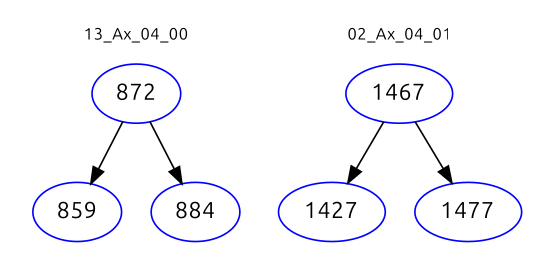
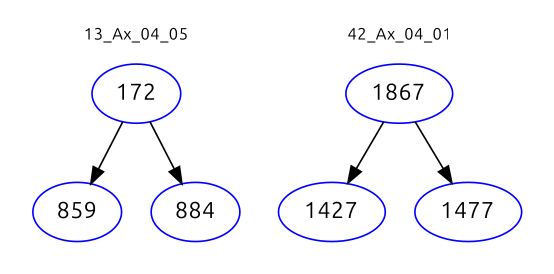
cluster "13_Ax_04_00": label "13_Ax_04_00" -> "13_Ax_04_05"
cluster "02_Ax_04_01": label "02_Ax_04_01" -> "42_Ax_04_01"
node "872": label "872" -> "172"
node "1467": label "1467" -> "1867"
